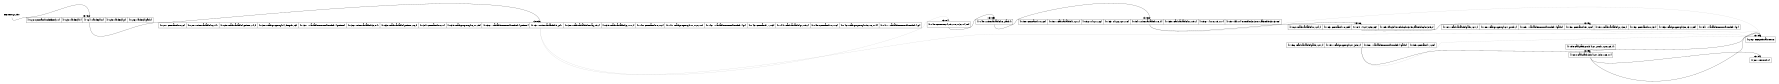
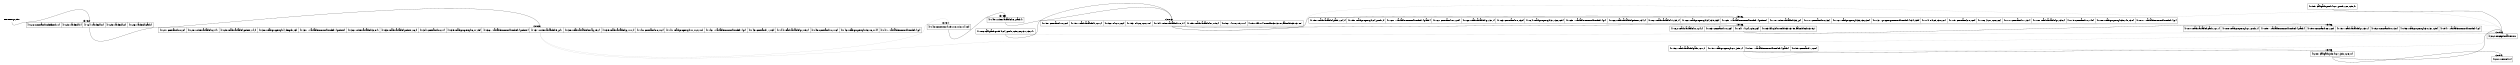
node "47158: read-variable['path',v24,-]": added
node "47186: call-path.push [v24,'push',v25,v26,v37,v38,-]*": added
